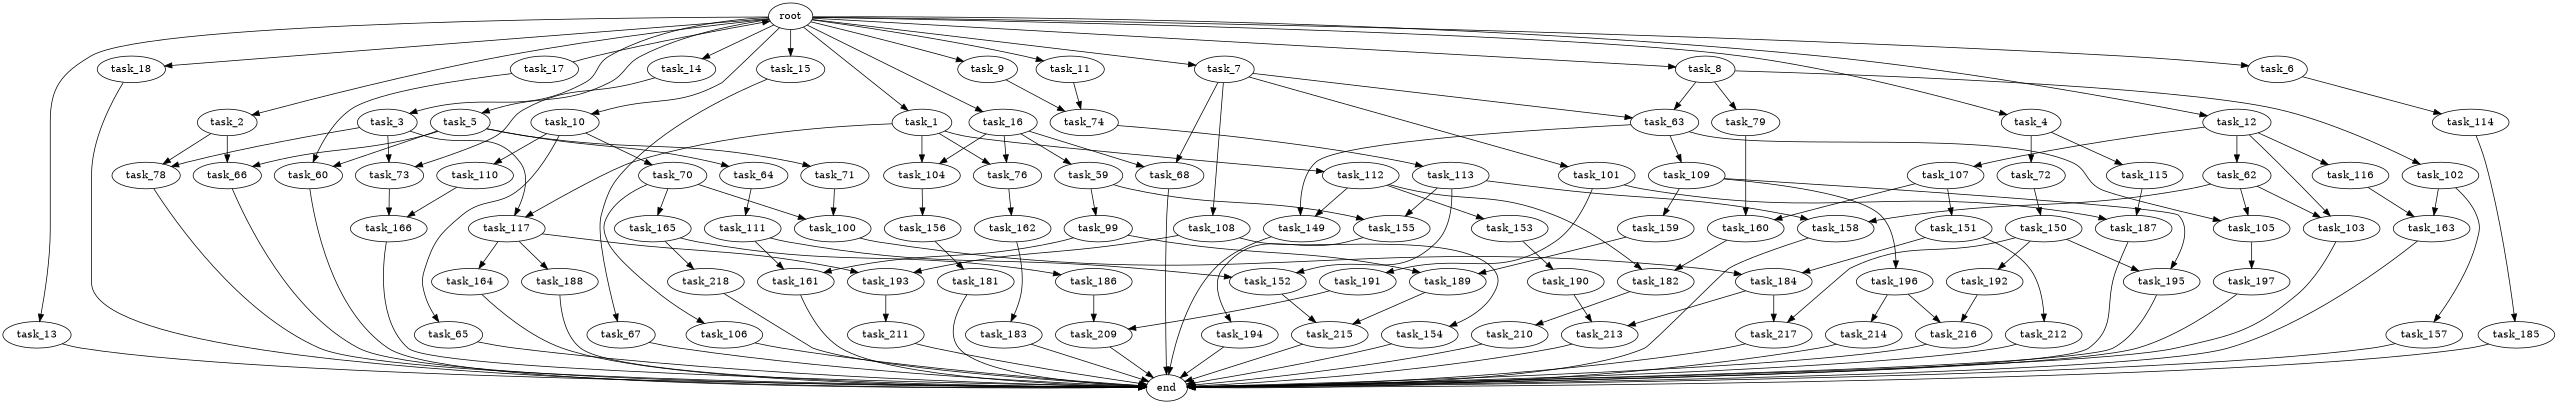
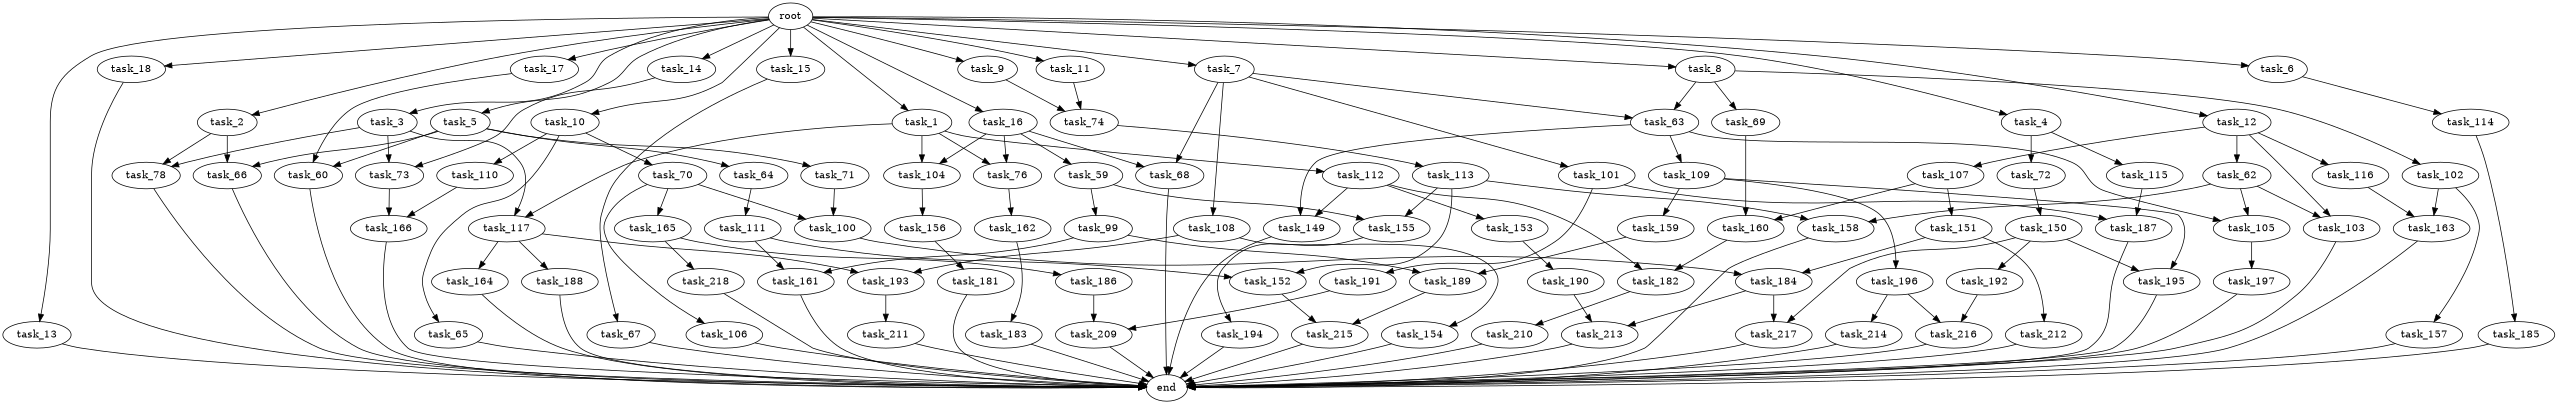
edge "task_17" -> "root": reversed
node "task_79": label "task_79" -> "task_69"
